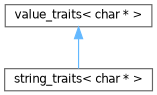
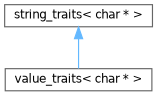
edge "string_traits< char * >" -> "value_traits< char * >": reversed
